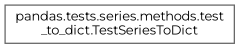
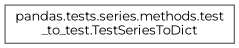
node "pandas.tests.series.methods.test _to_dict.TestSeriesToDict": label "pandas.tests.series.methods.test _to_dict.TestSeriesToDict" -> "pandas.tests.series.methods.test _to_test.TestSeriesToDict"
